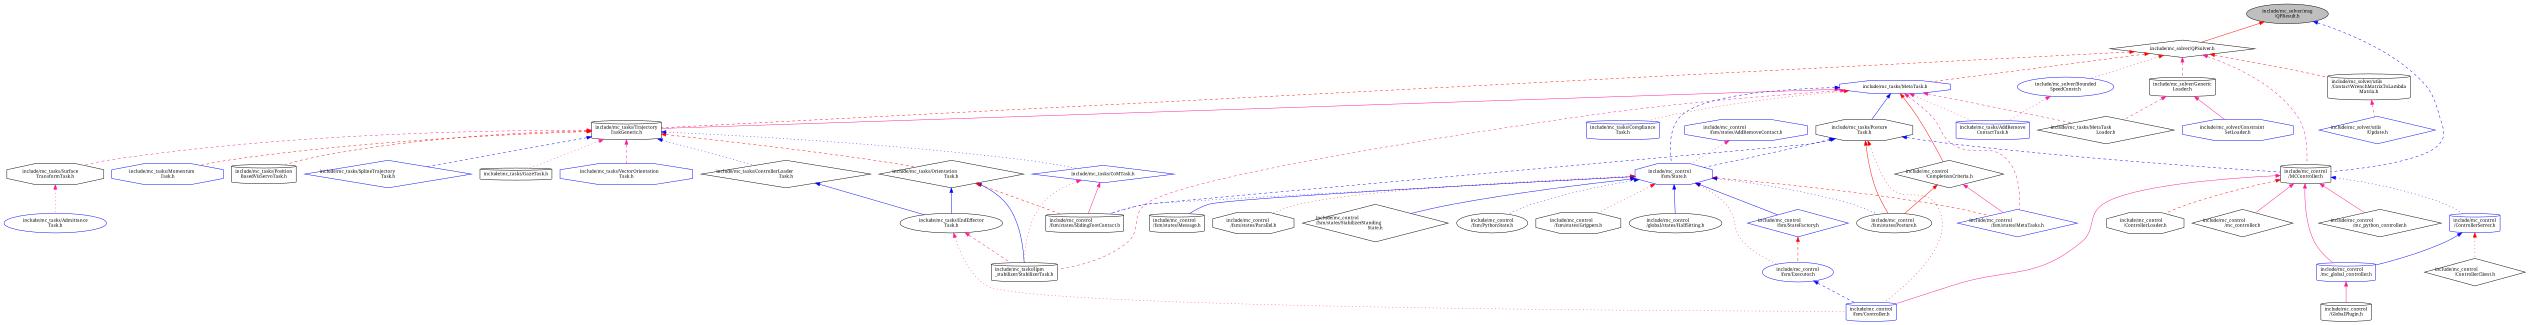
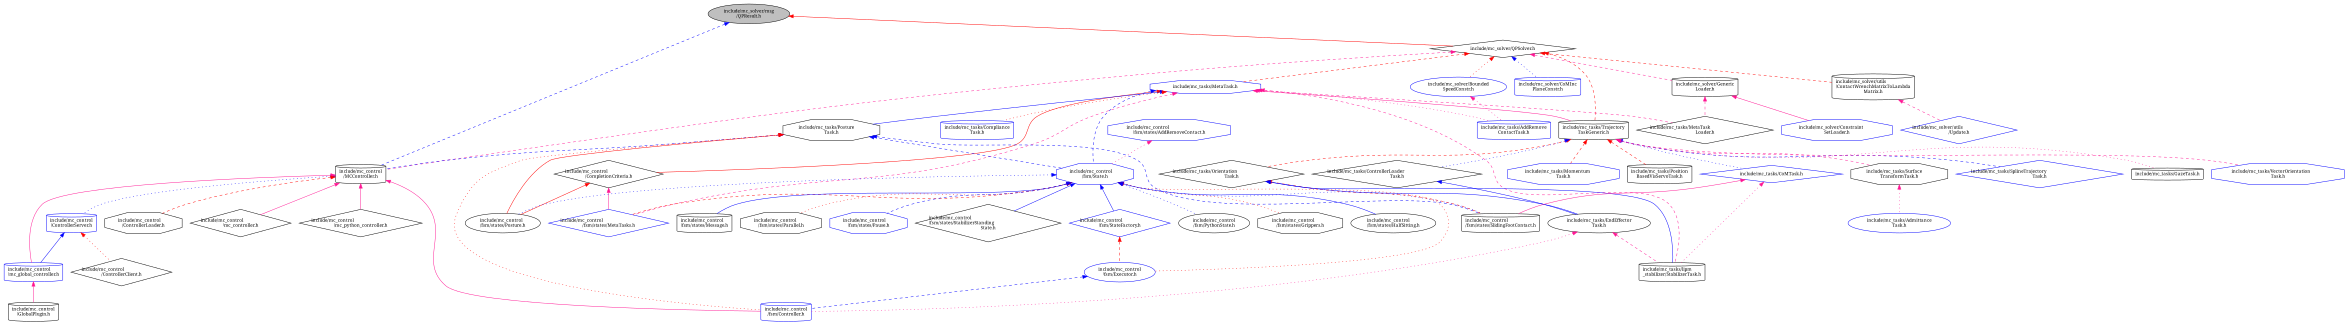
node "include/mc_solver/CoMInc PlaneConstr.h": added
node "include/mc_control /fsm/states/Pause.h": added
node "include/mc_control /global/states/HalfSitting.h": label "include/mc_control /global/states/HalfSitting.h" -> "include/mc_control /fsm/states/HalfSitting.h"
